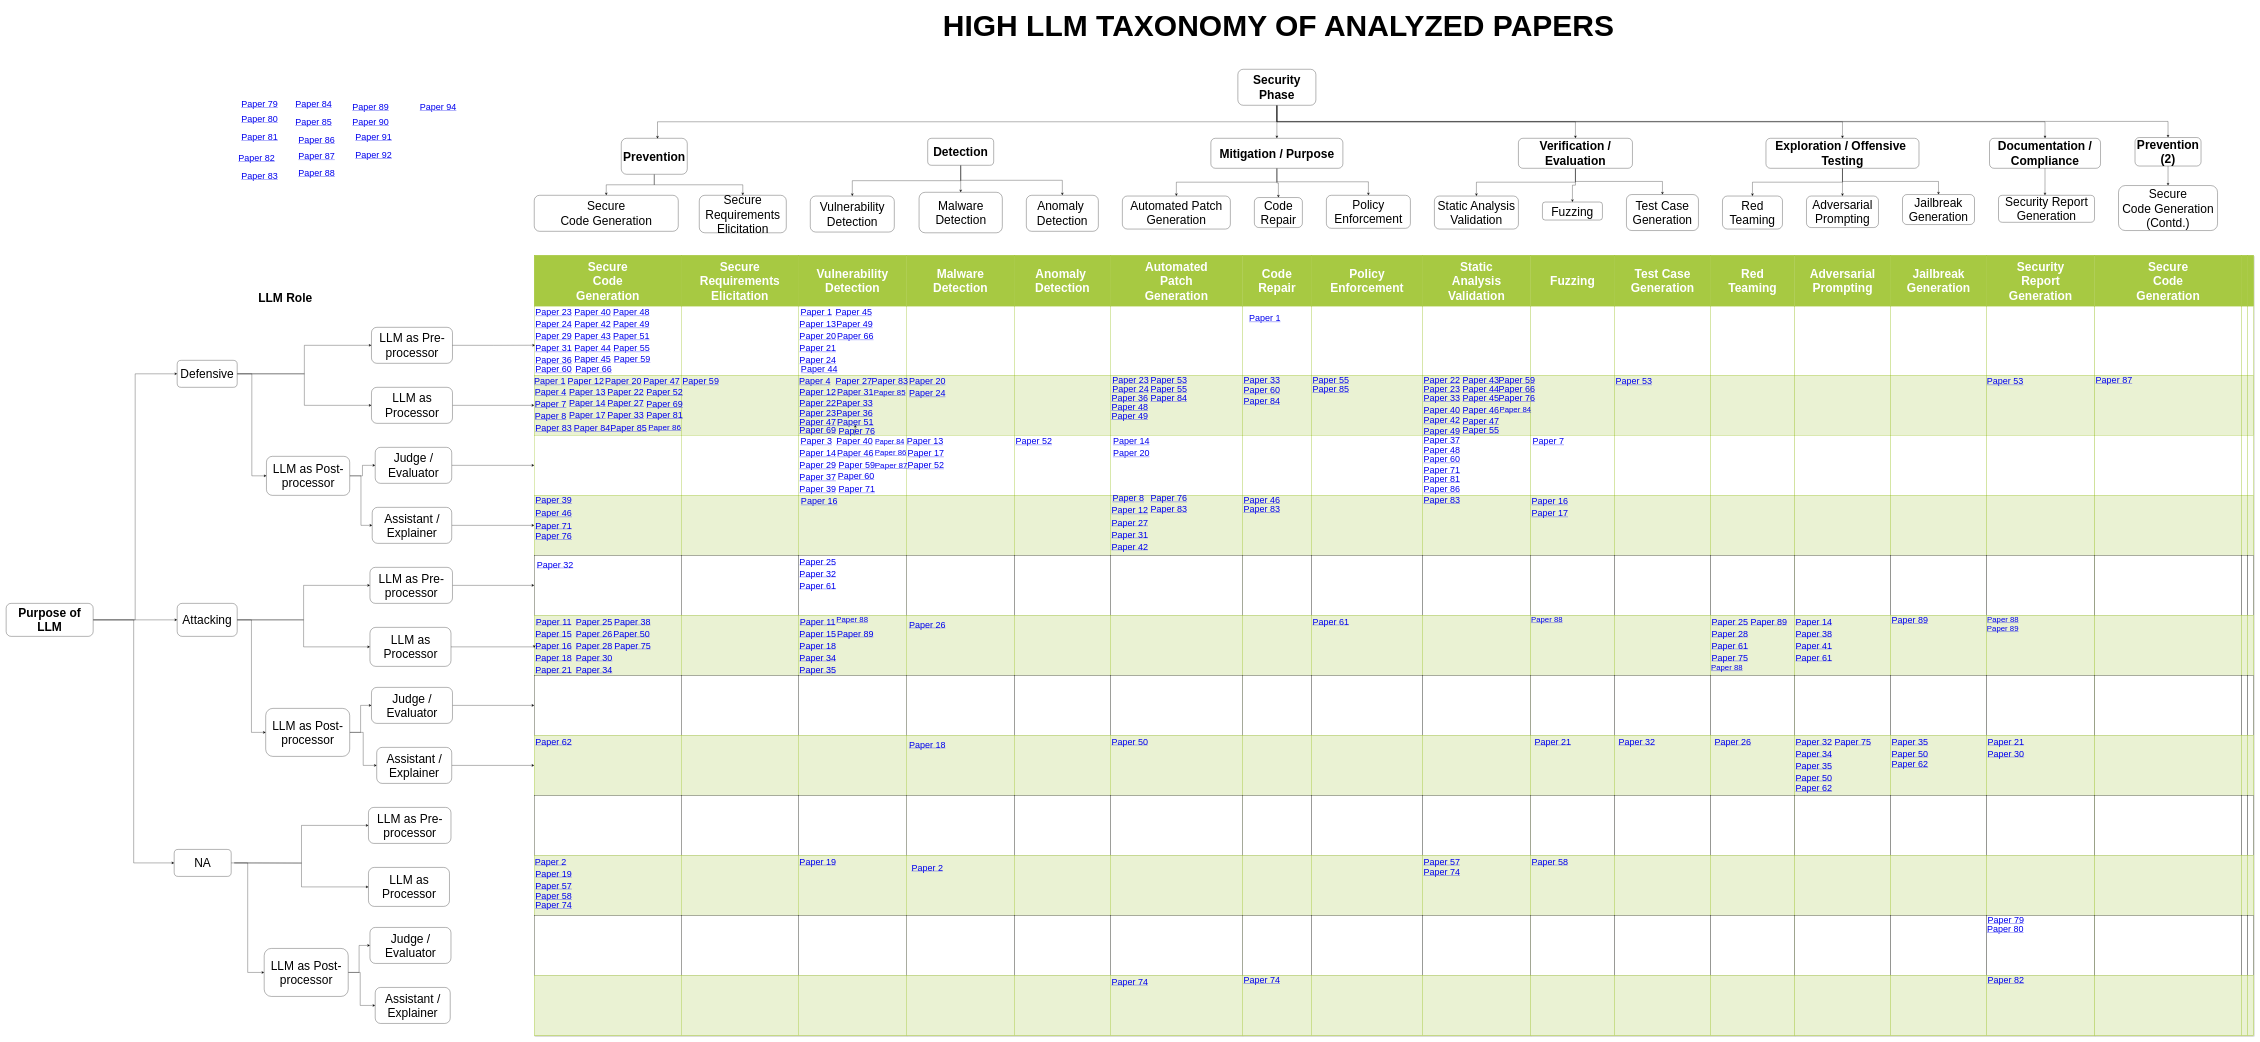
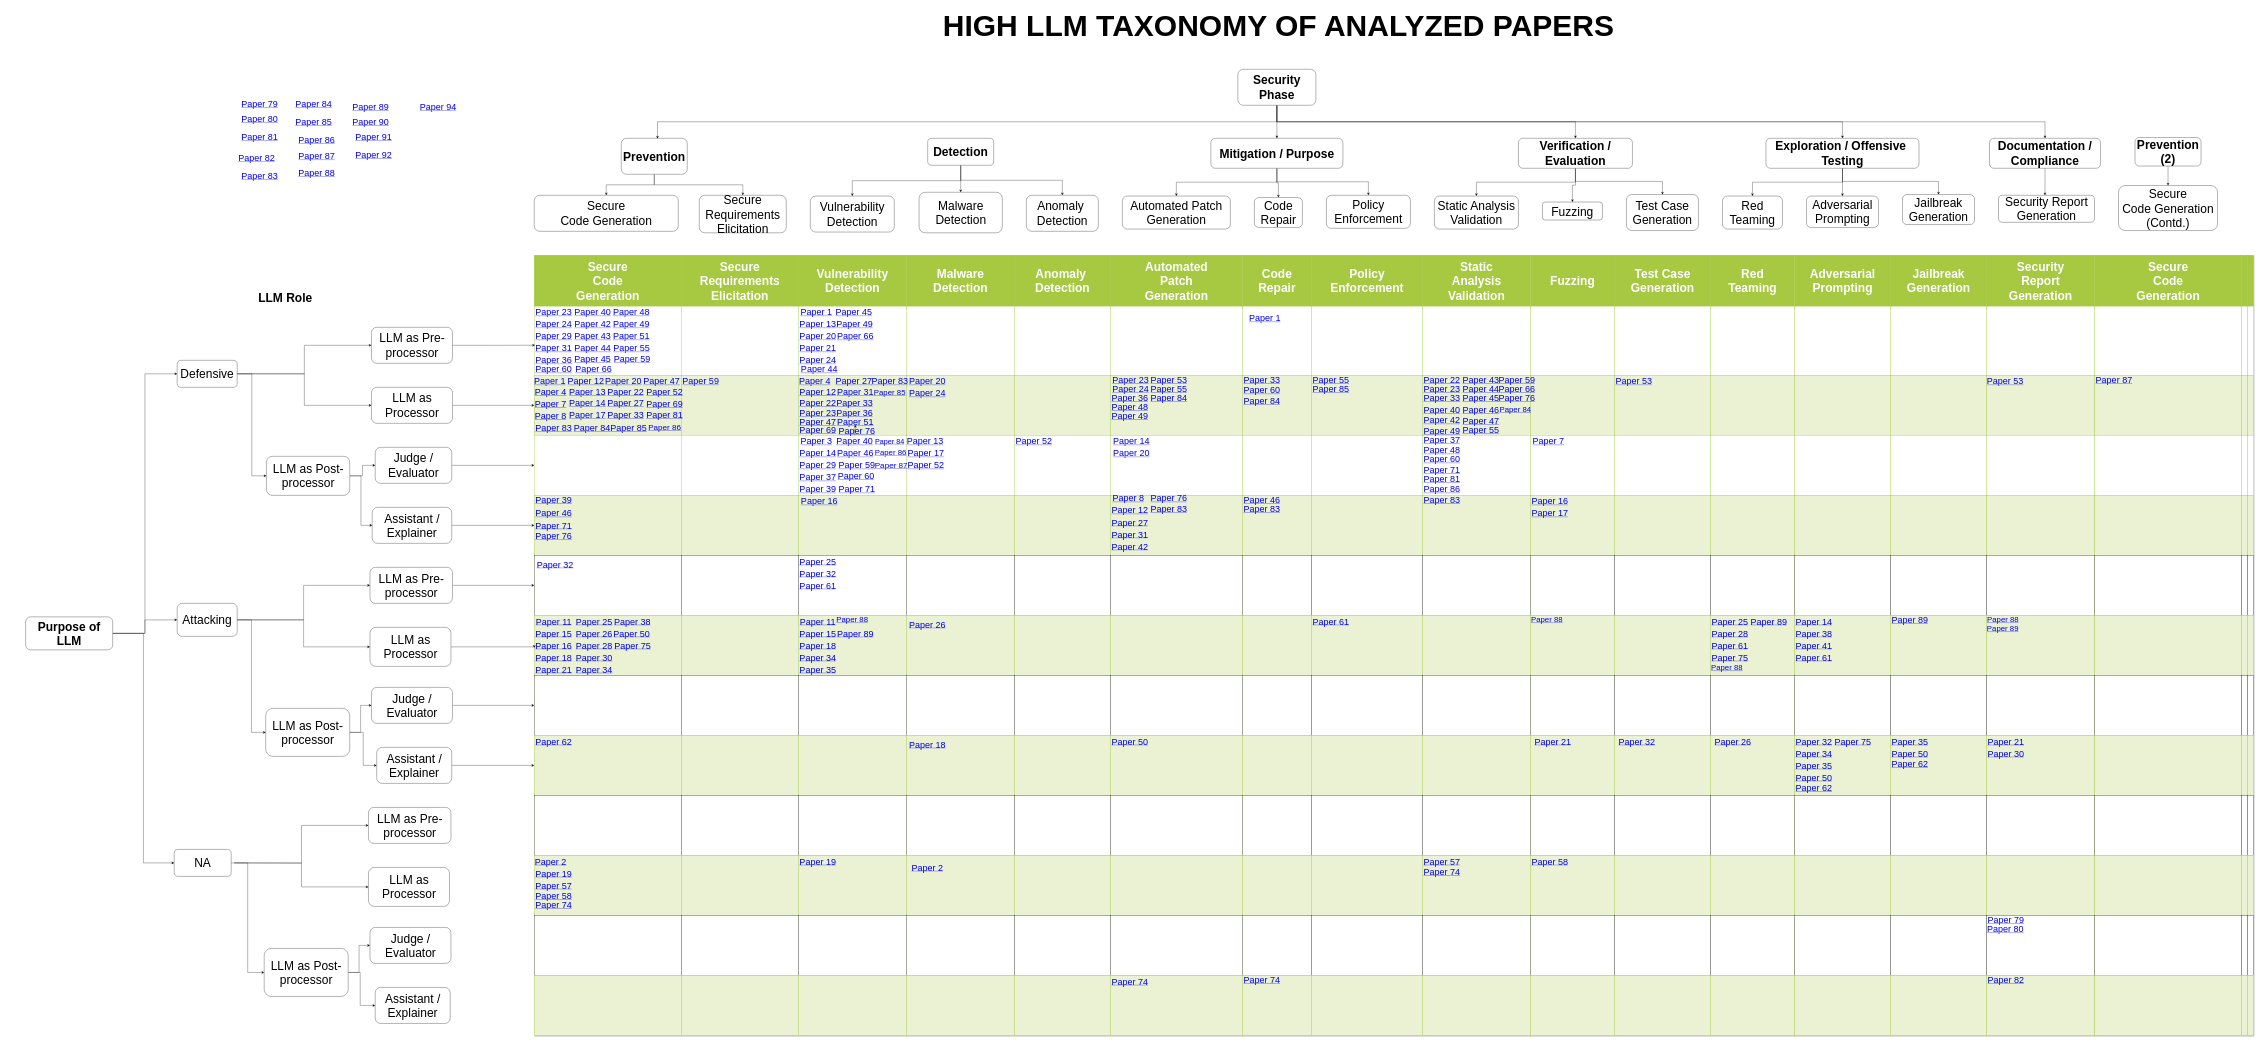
edge "Security Phase" -> "Prevention (2)": removed
node "Purpose of LLM": moved (50, 620) -> (69, 633)
